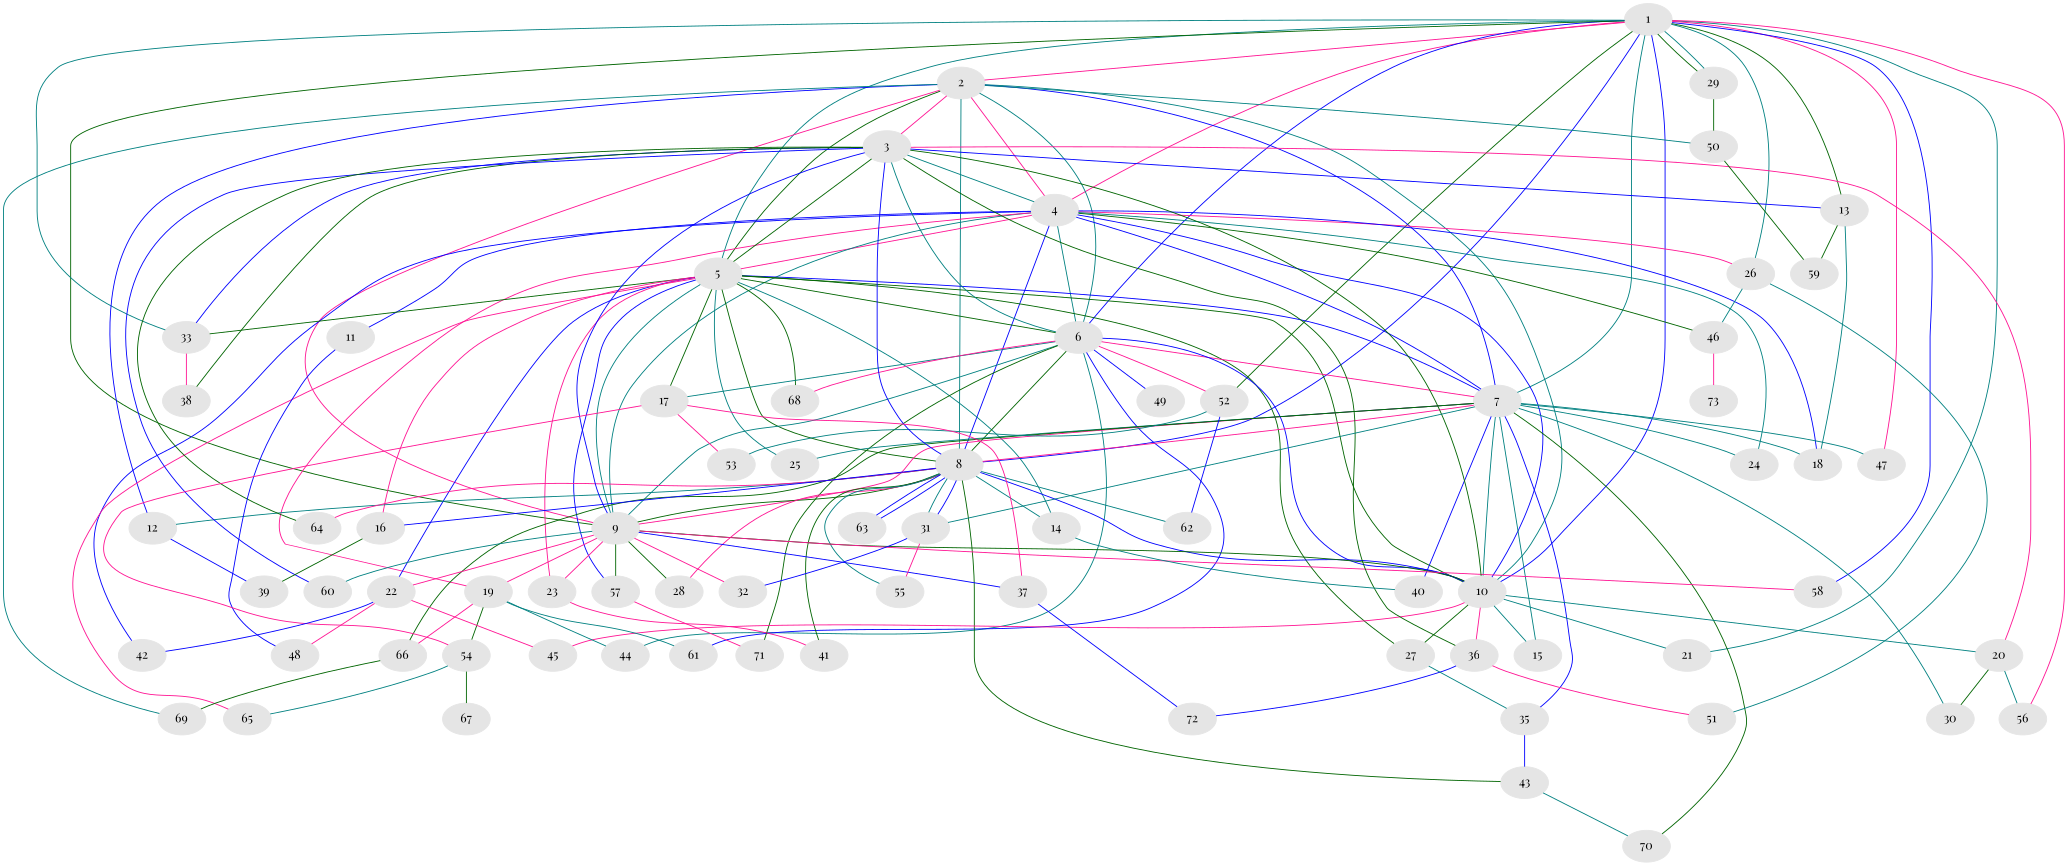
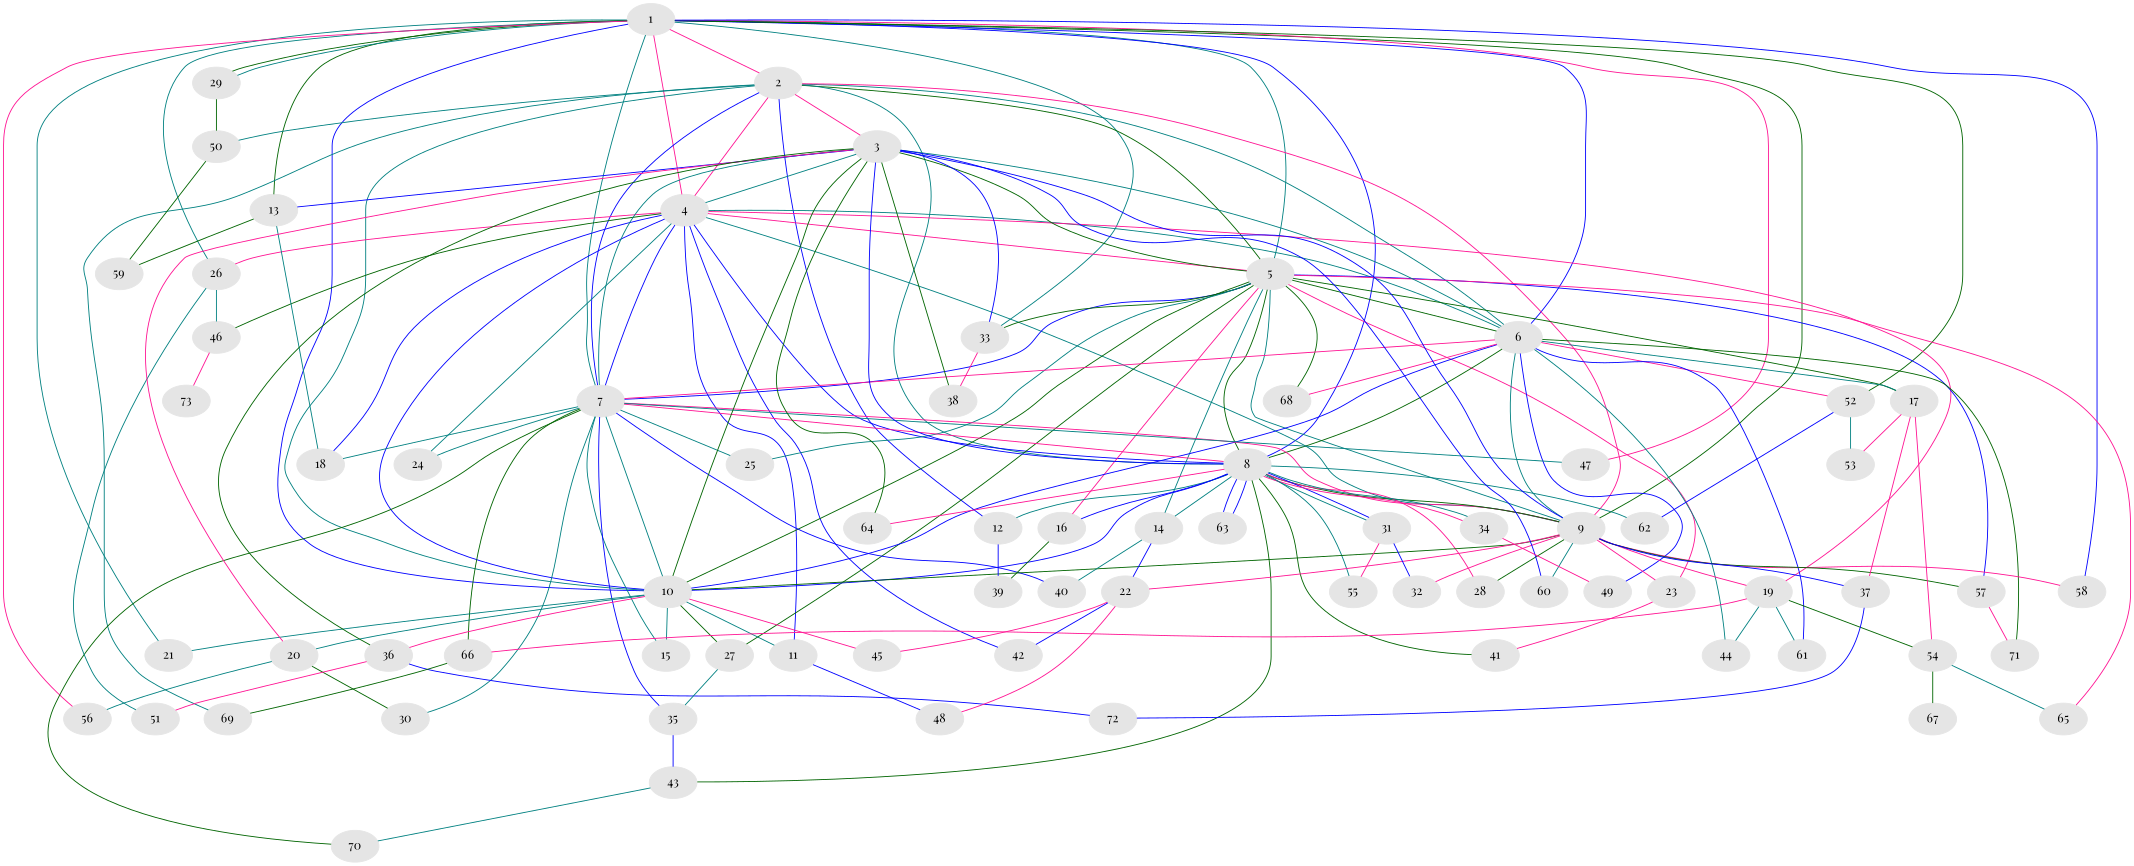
edge "5" -- "22": now "14" -- "22"
edge "7" -- "31": now "7" -- "3"
node "34": added
edge "10" -- "11": added
